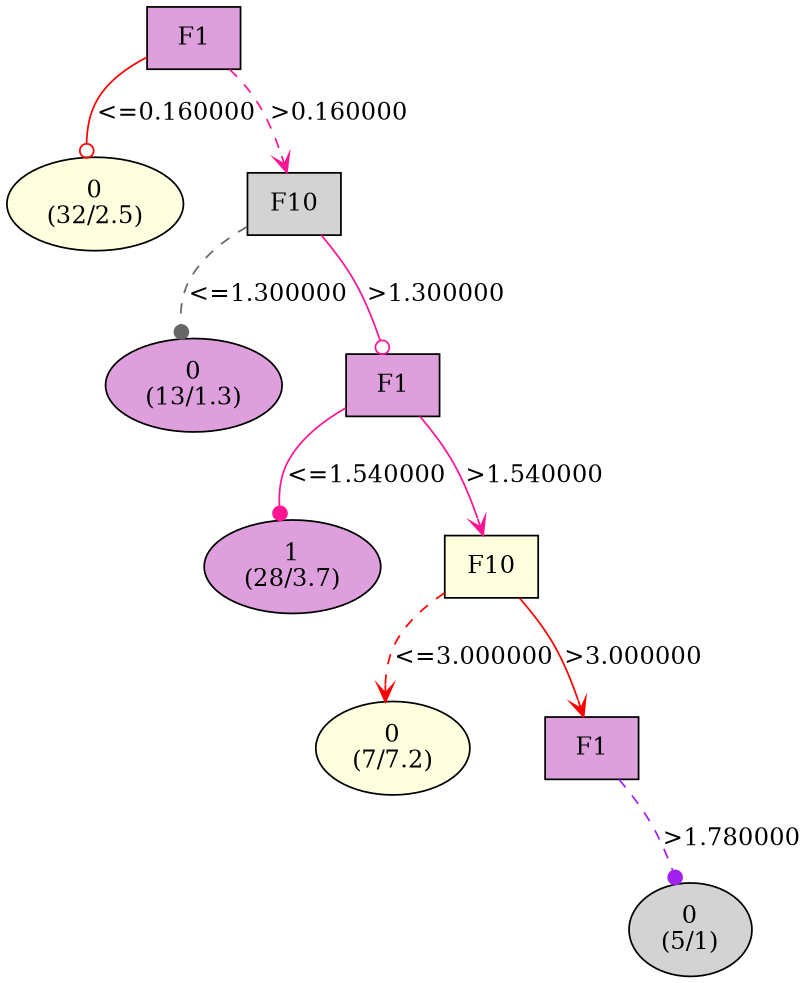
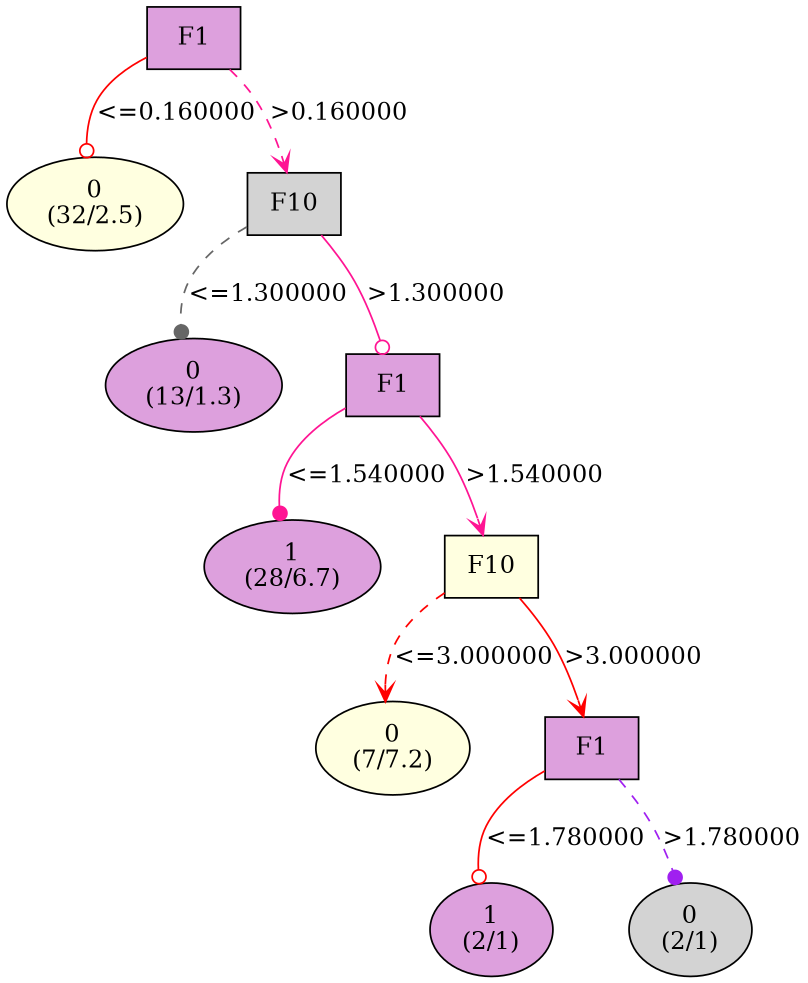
node "1 (28/3.7)": label "1 (28/3.7)" -> "1 (28/6.7)"
node "1 (2/1)": added
node "0 (5/1)": label "0 (5/1)" -> "0 (2/1)"
